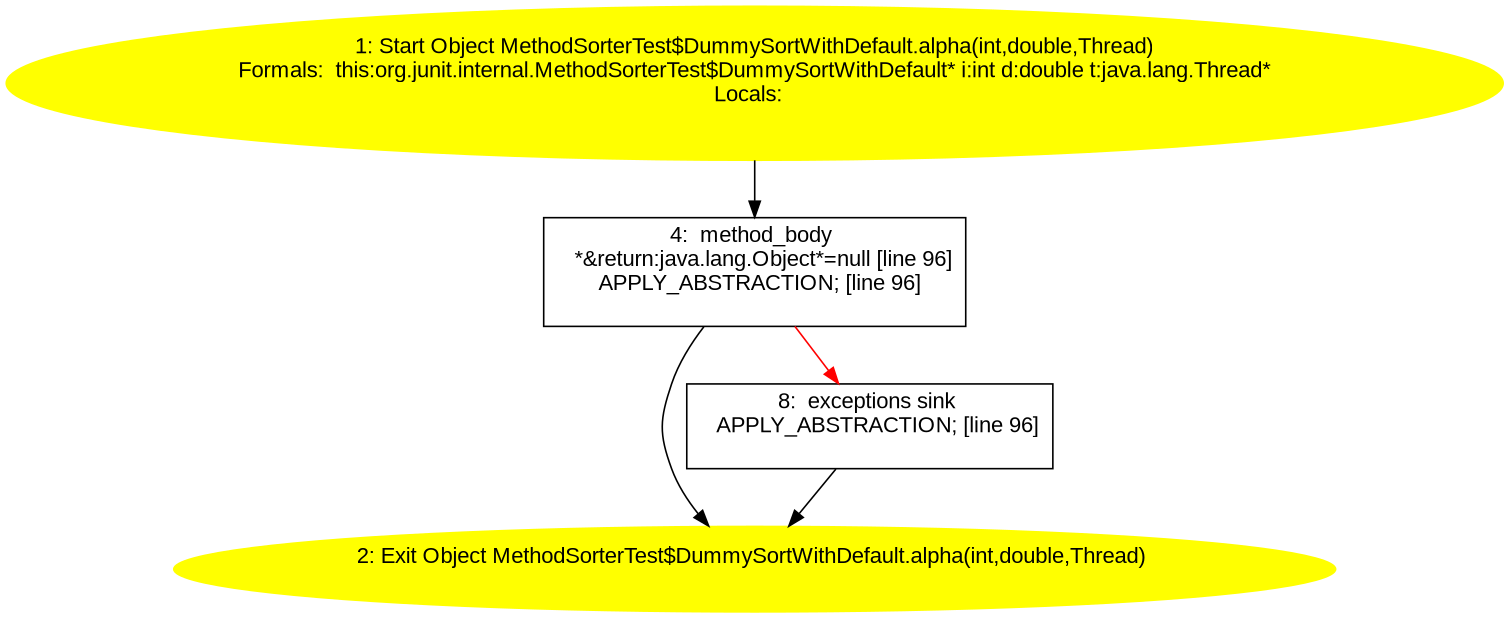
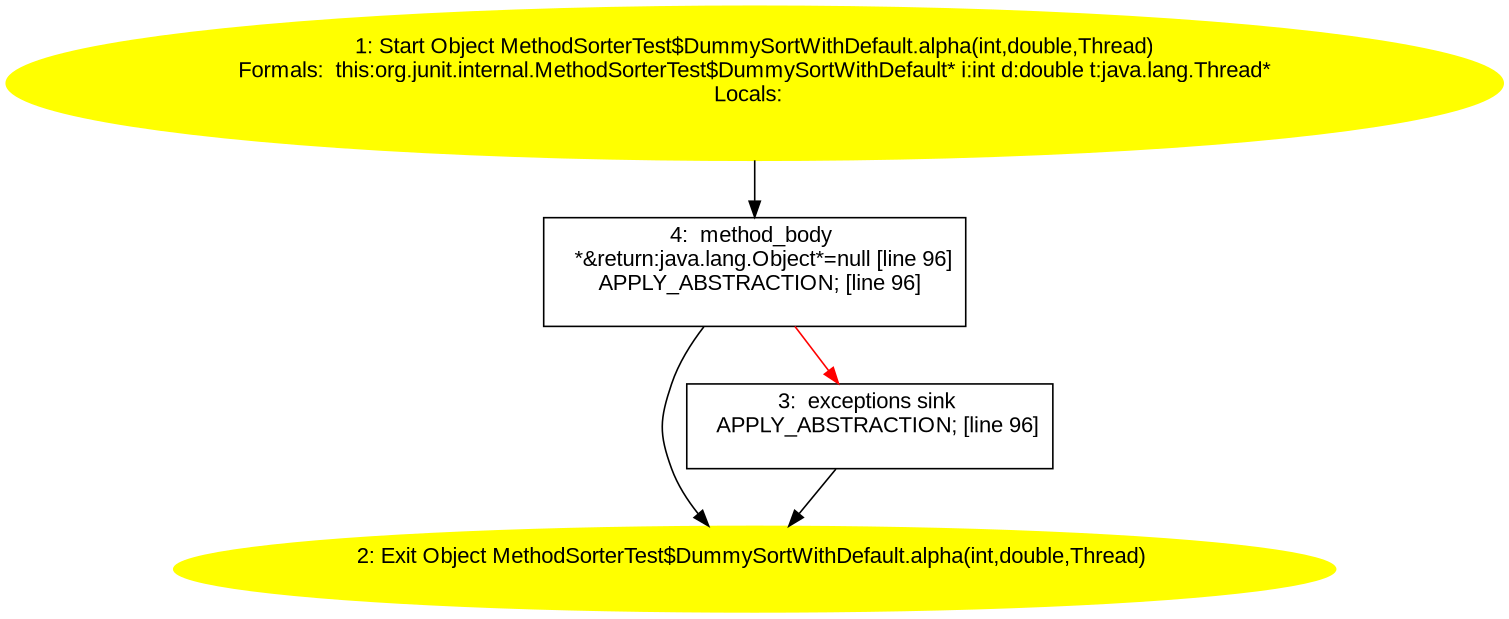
node "8:  exceptions sink APPLY_ABSTRACTION; [line 96]": label "8:  exceptions sink APPLY_ABSTRACTION; [line 96]" -> "3:  exceptions sink APPLY_ABSTRACTION; [line 96]"
